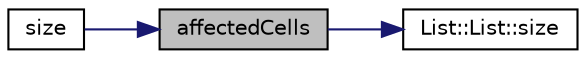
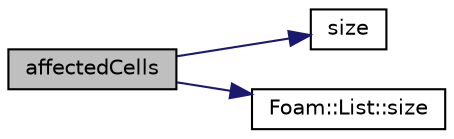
edge "size" -> "affectedCells": reversed
node "List::List::size": label "List::List::size" -> "Foam::List::size"
